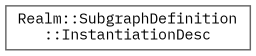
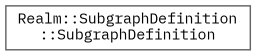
node "Realm::SubgraphDefinition ::InstantiationDesc": label "Realm::SubgraphDefinition ::InstantiationDesc" -> "Realm::SubgraphDefinition ::SubgraphDefinition"
